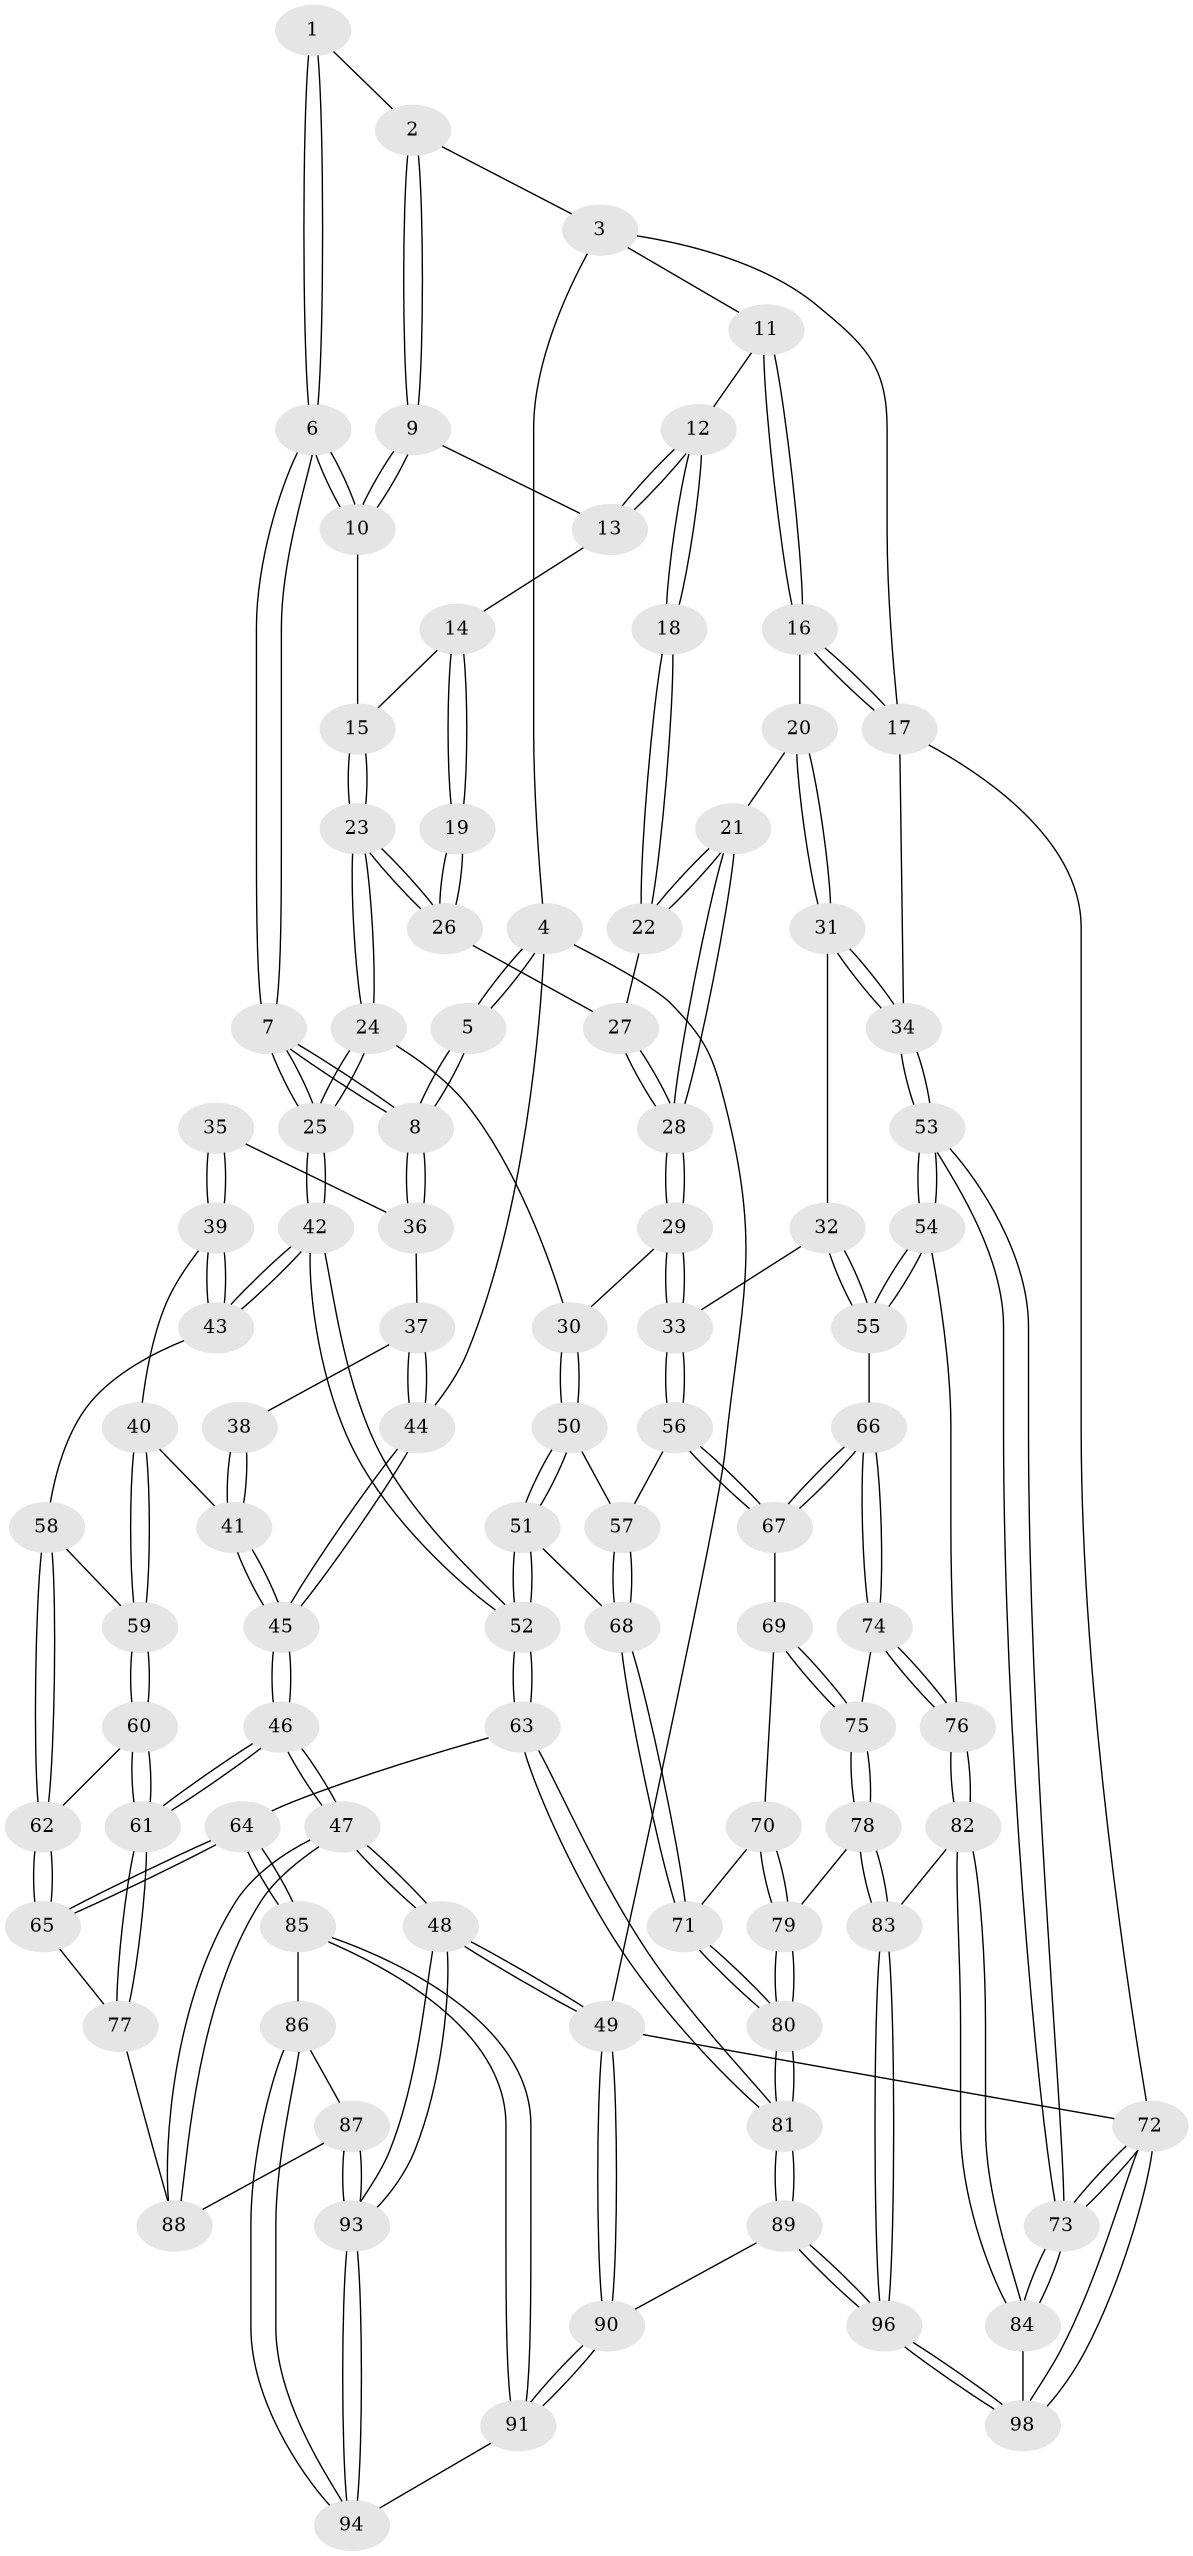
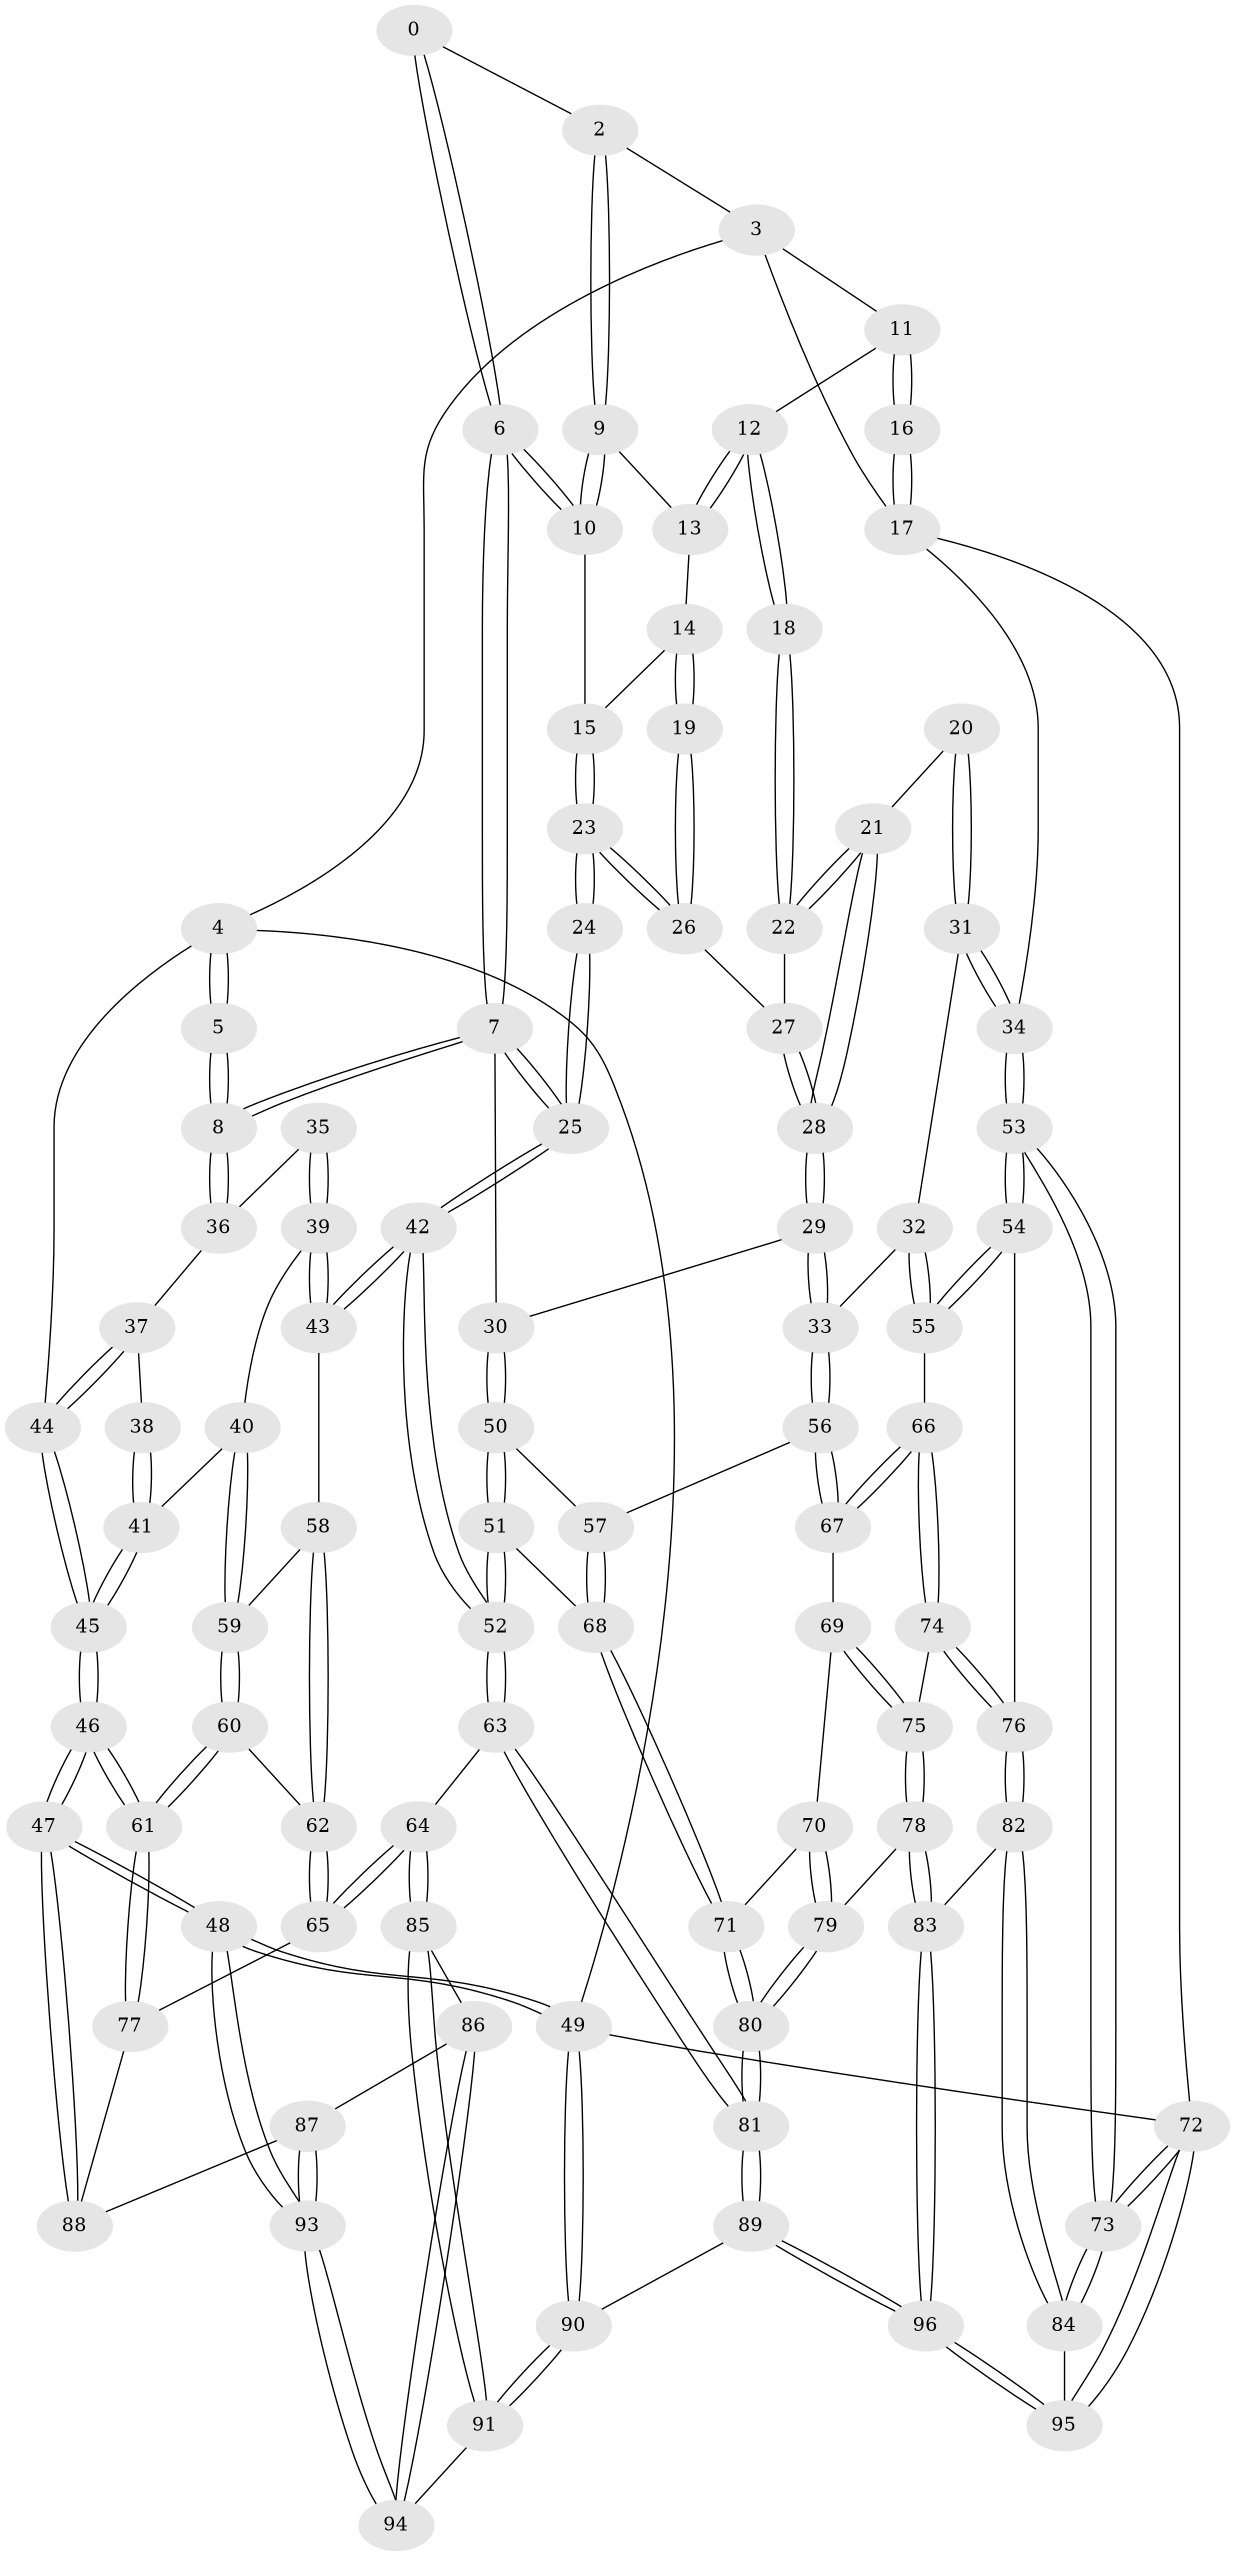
node "1": label "1" -> "0"
edge "16" -- "20": removed
edge "24" -- "30": now "7" -- "30"
node "98": label "98" -> "95"
